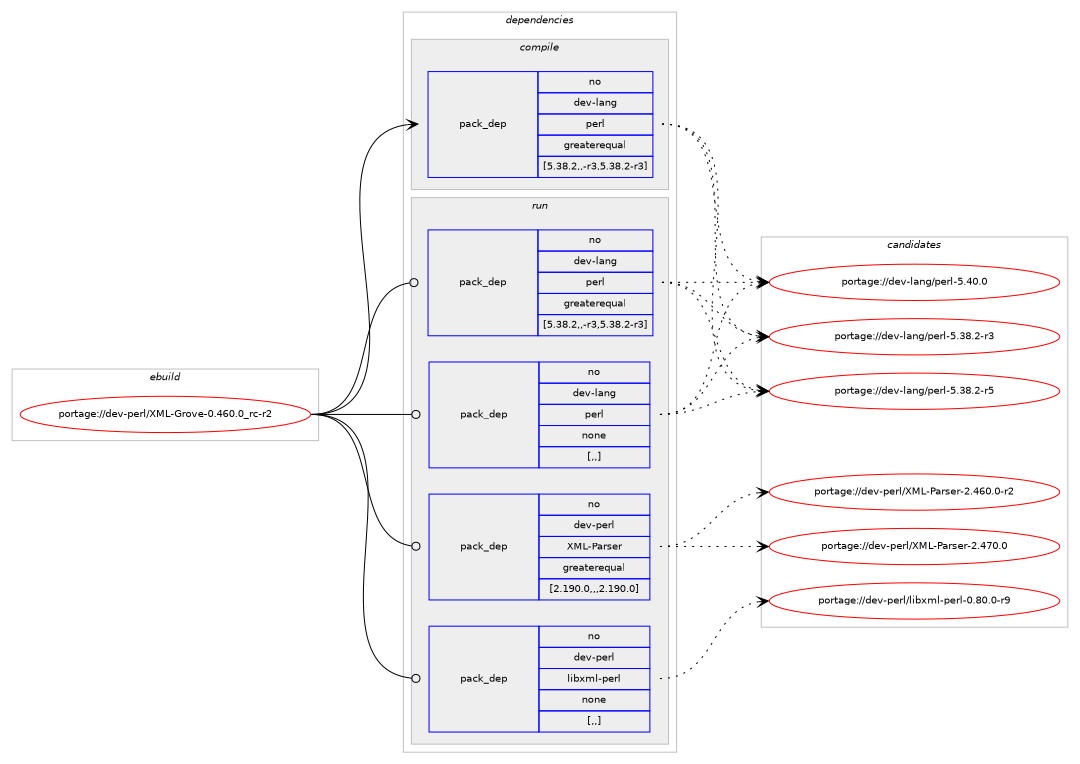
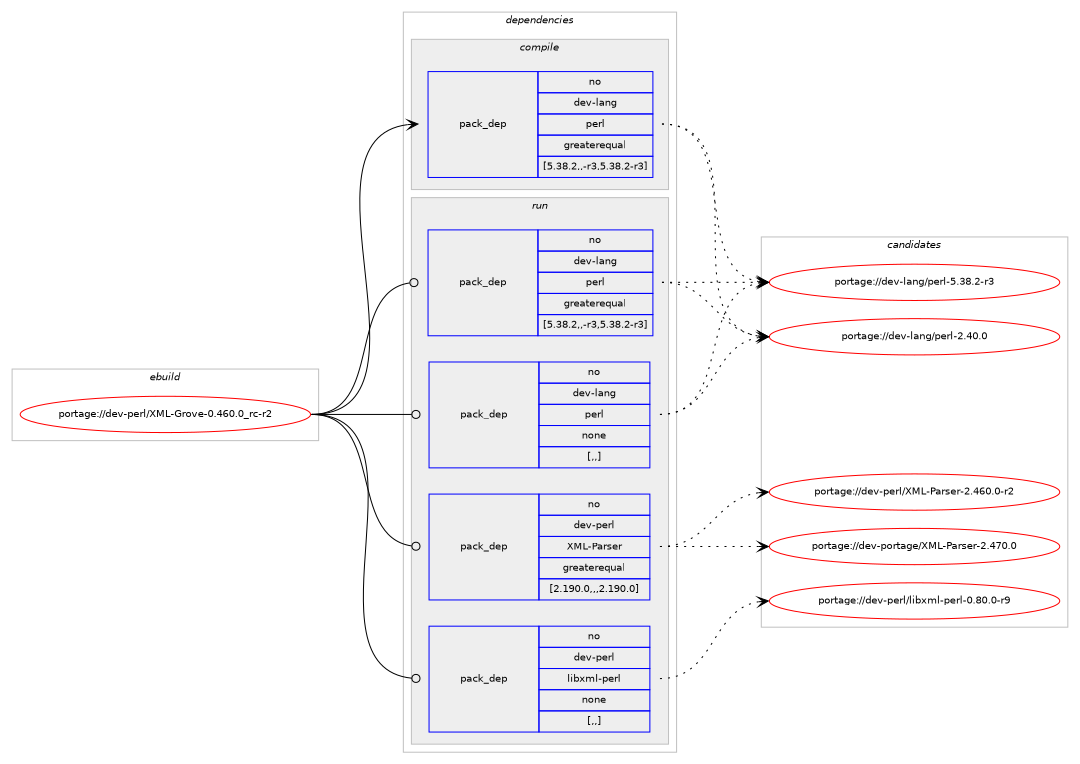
node "portage://dev-lang/perl-5.40.0": label "portage://dev-lang/perl-5.40.0" -> "portage://dev-lang/perl-2.40.0"
node "portage://dev-lang/perl-5.38.2-r5": removed
node "portage://dev-perl/XML-Parser-2.470.0": label "portage://dev-perl/XML-Parser-2.470.0" -> "portage://dev-portage/XML-Parser-2.470.0"
